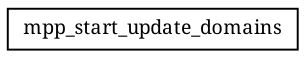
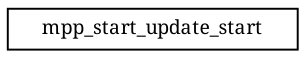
node "mpp_start_update_domains": label "mpp_start_update_domains" -> "mpp_start_update_start"
